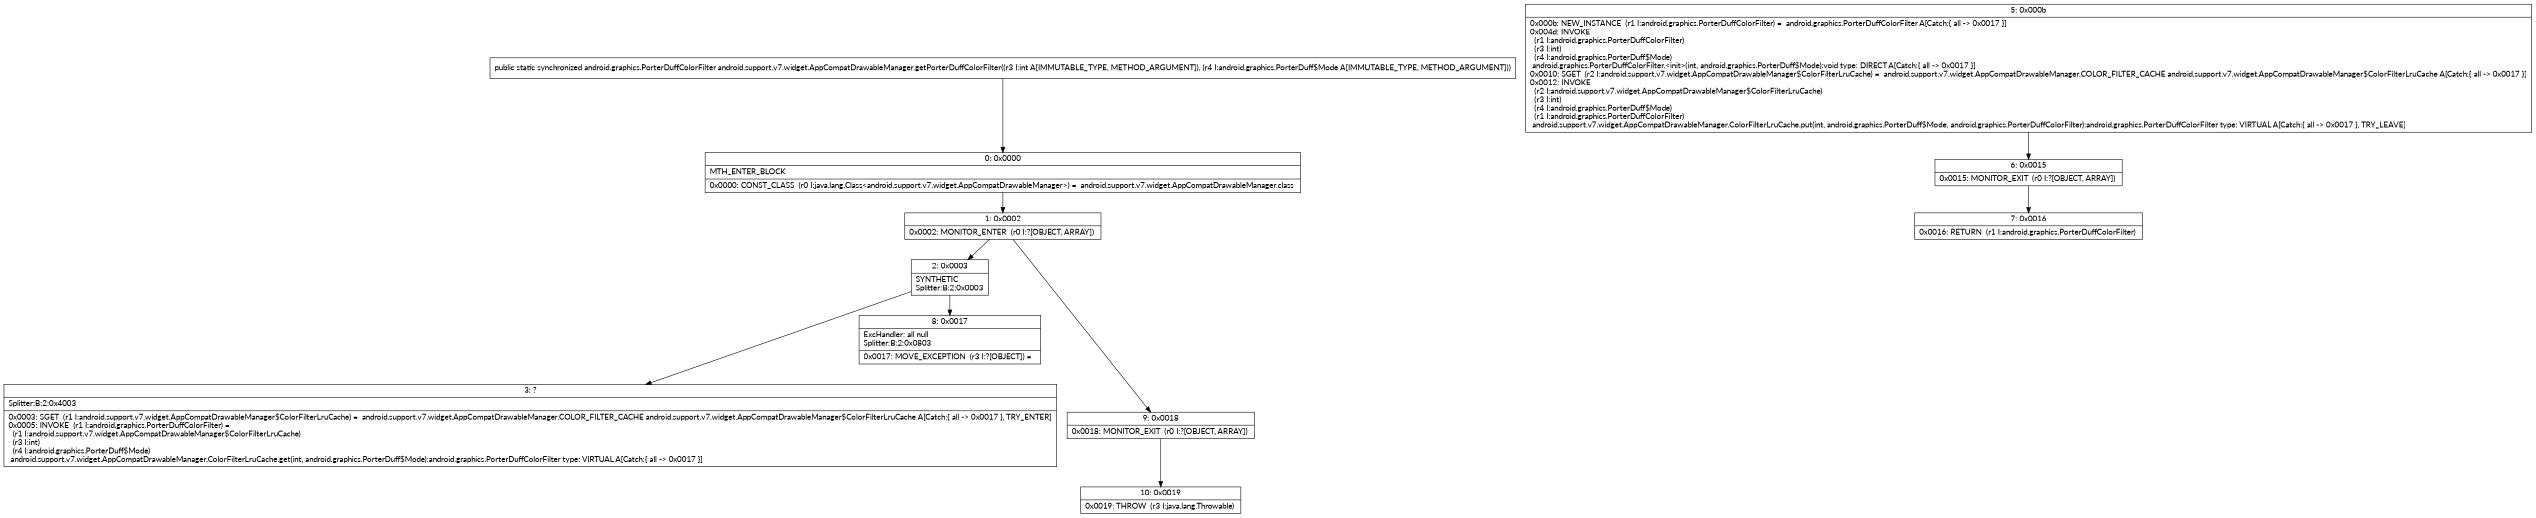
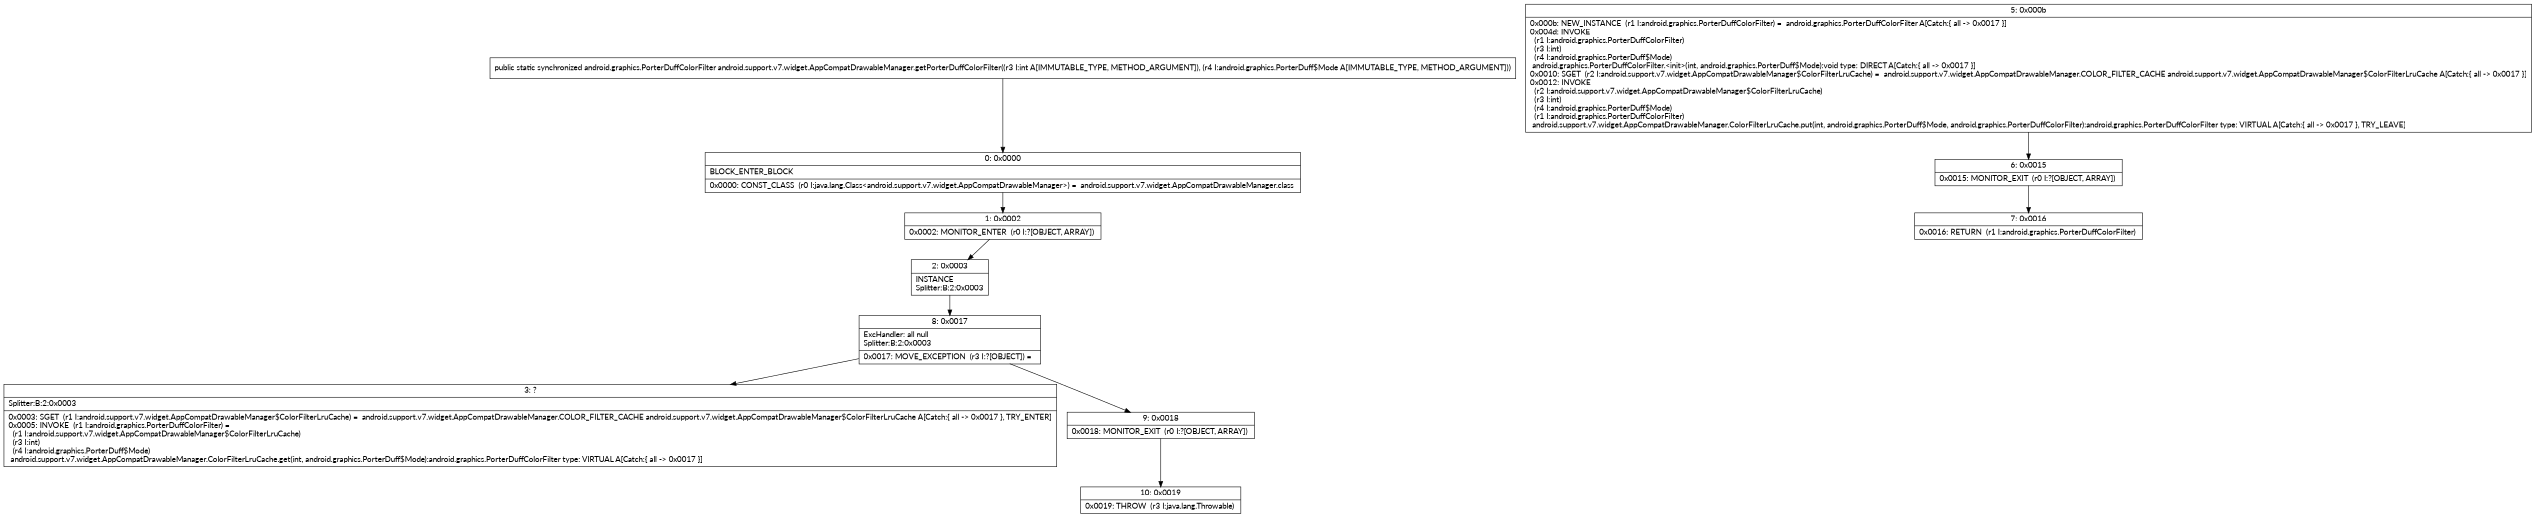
node "0: 0x0000": text "MTH_ENTER_BLOCK" -> "BLOCK_ENTER_BLOCK"
node "2: 0x0003": text "SYNTHETIC" -> "INSTANCE"
edge "1: 0x0002" -> "9: 0x0018": now "8: 0x0017" -> "9: 0x0018"
edge "2: 0x0003" -> "3: ?": now "8: 0x0017" -> "3: ?"
node "8: 0x0017": text "Splitter:B:2:0x0803" -> "Splitter:B:2:0x0003"
node "3: ?": text "Splitter:B:2:0x4003" -> "Splitter:B:2:0x0003"
